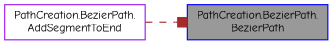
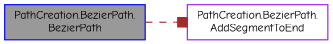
edge "PathCreation.BezierPath. AddSegmentToEnd" -> "PathCreation.BezierPath. BezierPath": reversed
